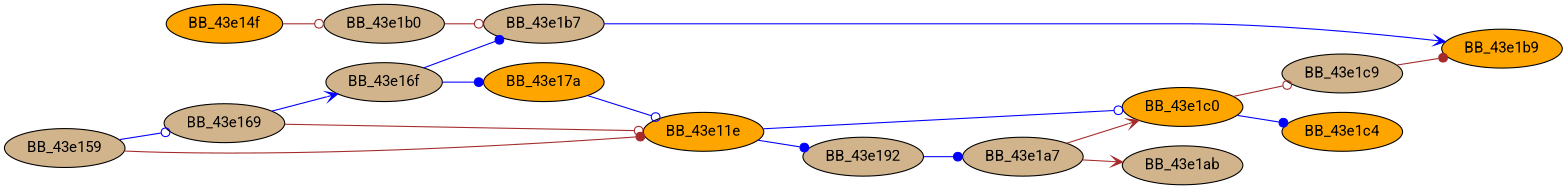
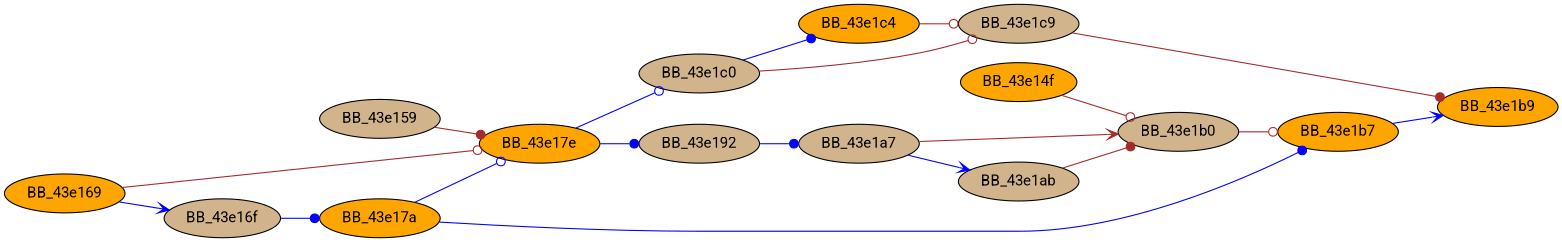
node "BB_43e1b7": fillcolor tan -> orange
edge "BB_43e1c4" -> "BB_43e1c9": added
edge "BB_43e16f" -> "BB_43e1b7": now "BB_43e17a" -> "BB_43e1b7"
node "BB_43e1c0": fillcolor orange -> tan
node "BB_43e169": fillcolor tan -> orange
node "BB_43e11e": label "BB_43e11e" -> "BB_43e17e"
edge "BB_43e1a7" -> "BB_43e1c0": now "BB_43e1a7" -> "BB_43e1b0"
edge "BB_43e159" -> "BB_43e169": removed
edge "BB_43e1ab" -> "BB_43e1b0": added
edge "BB_43e1a7" -> "BB_43e1ab": color brown -> blue
